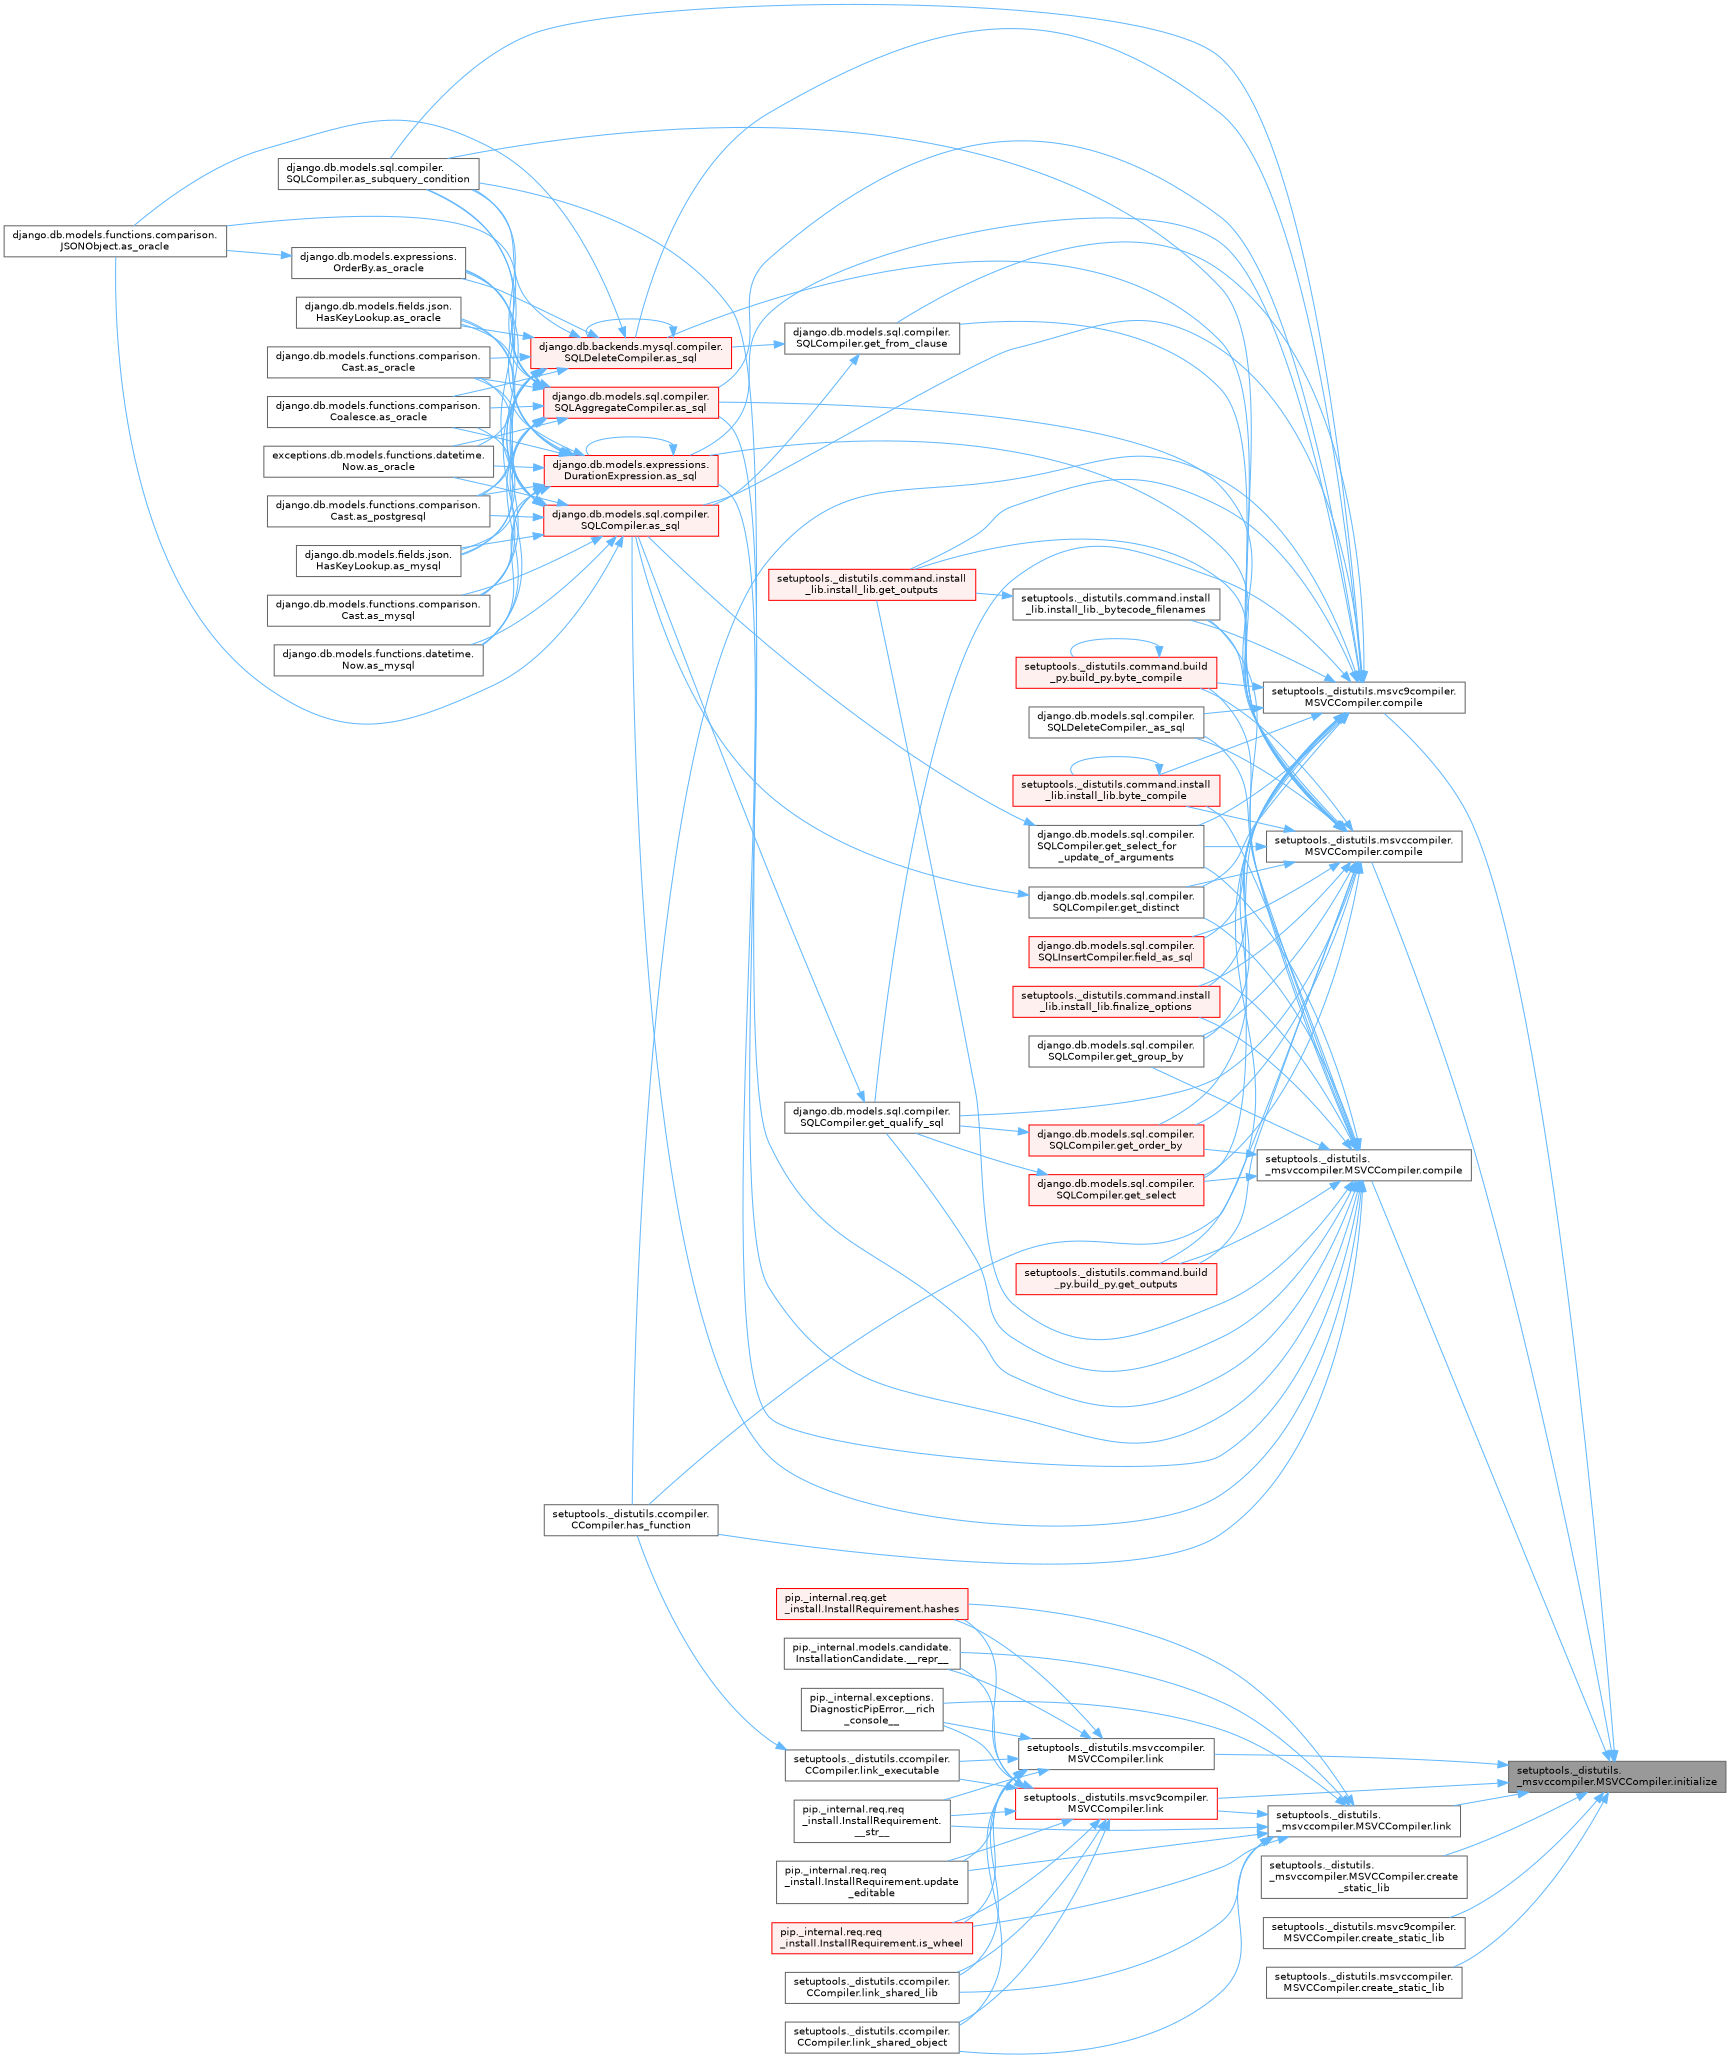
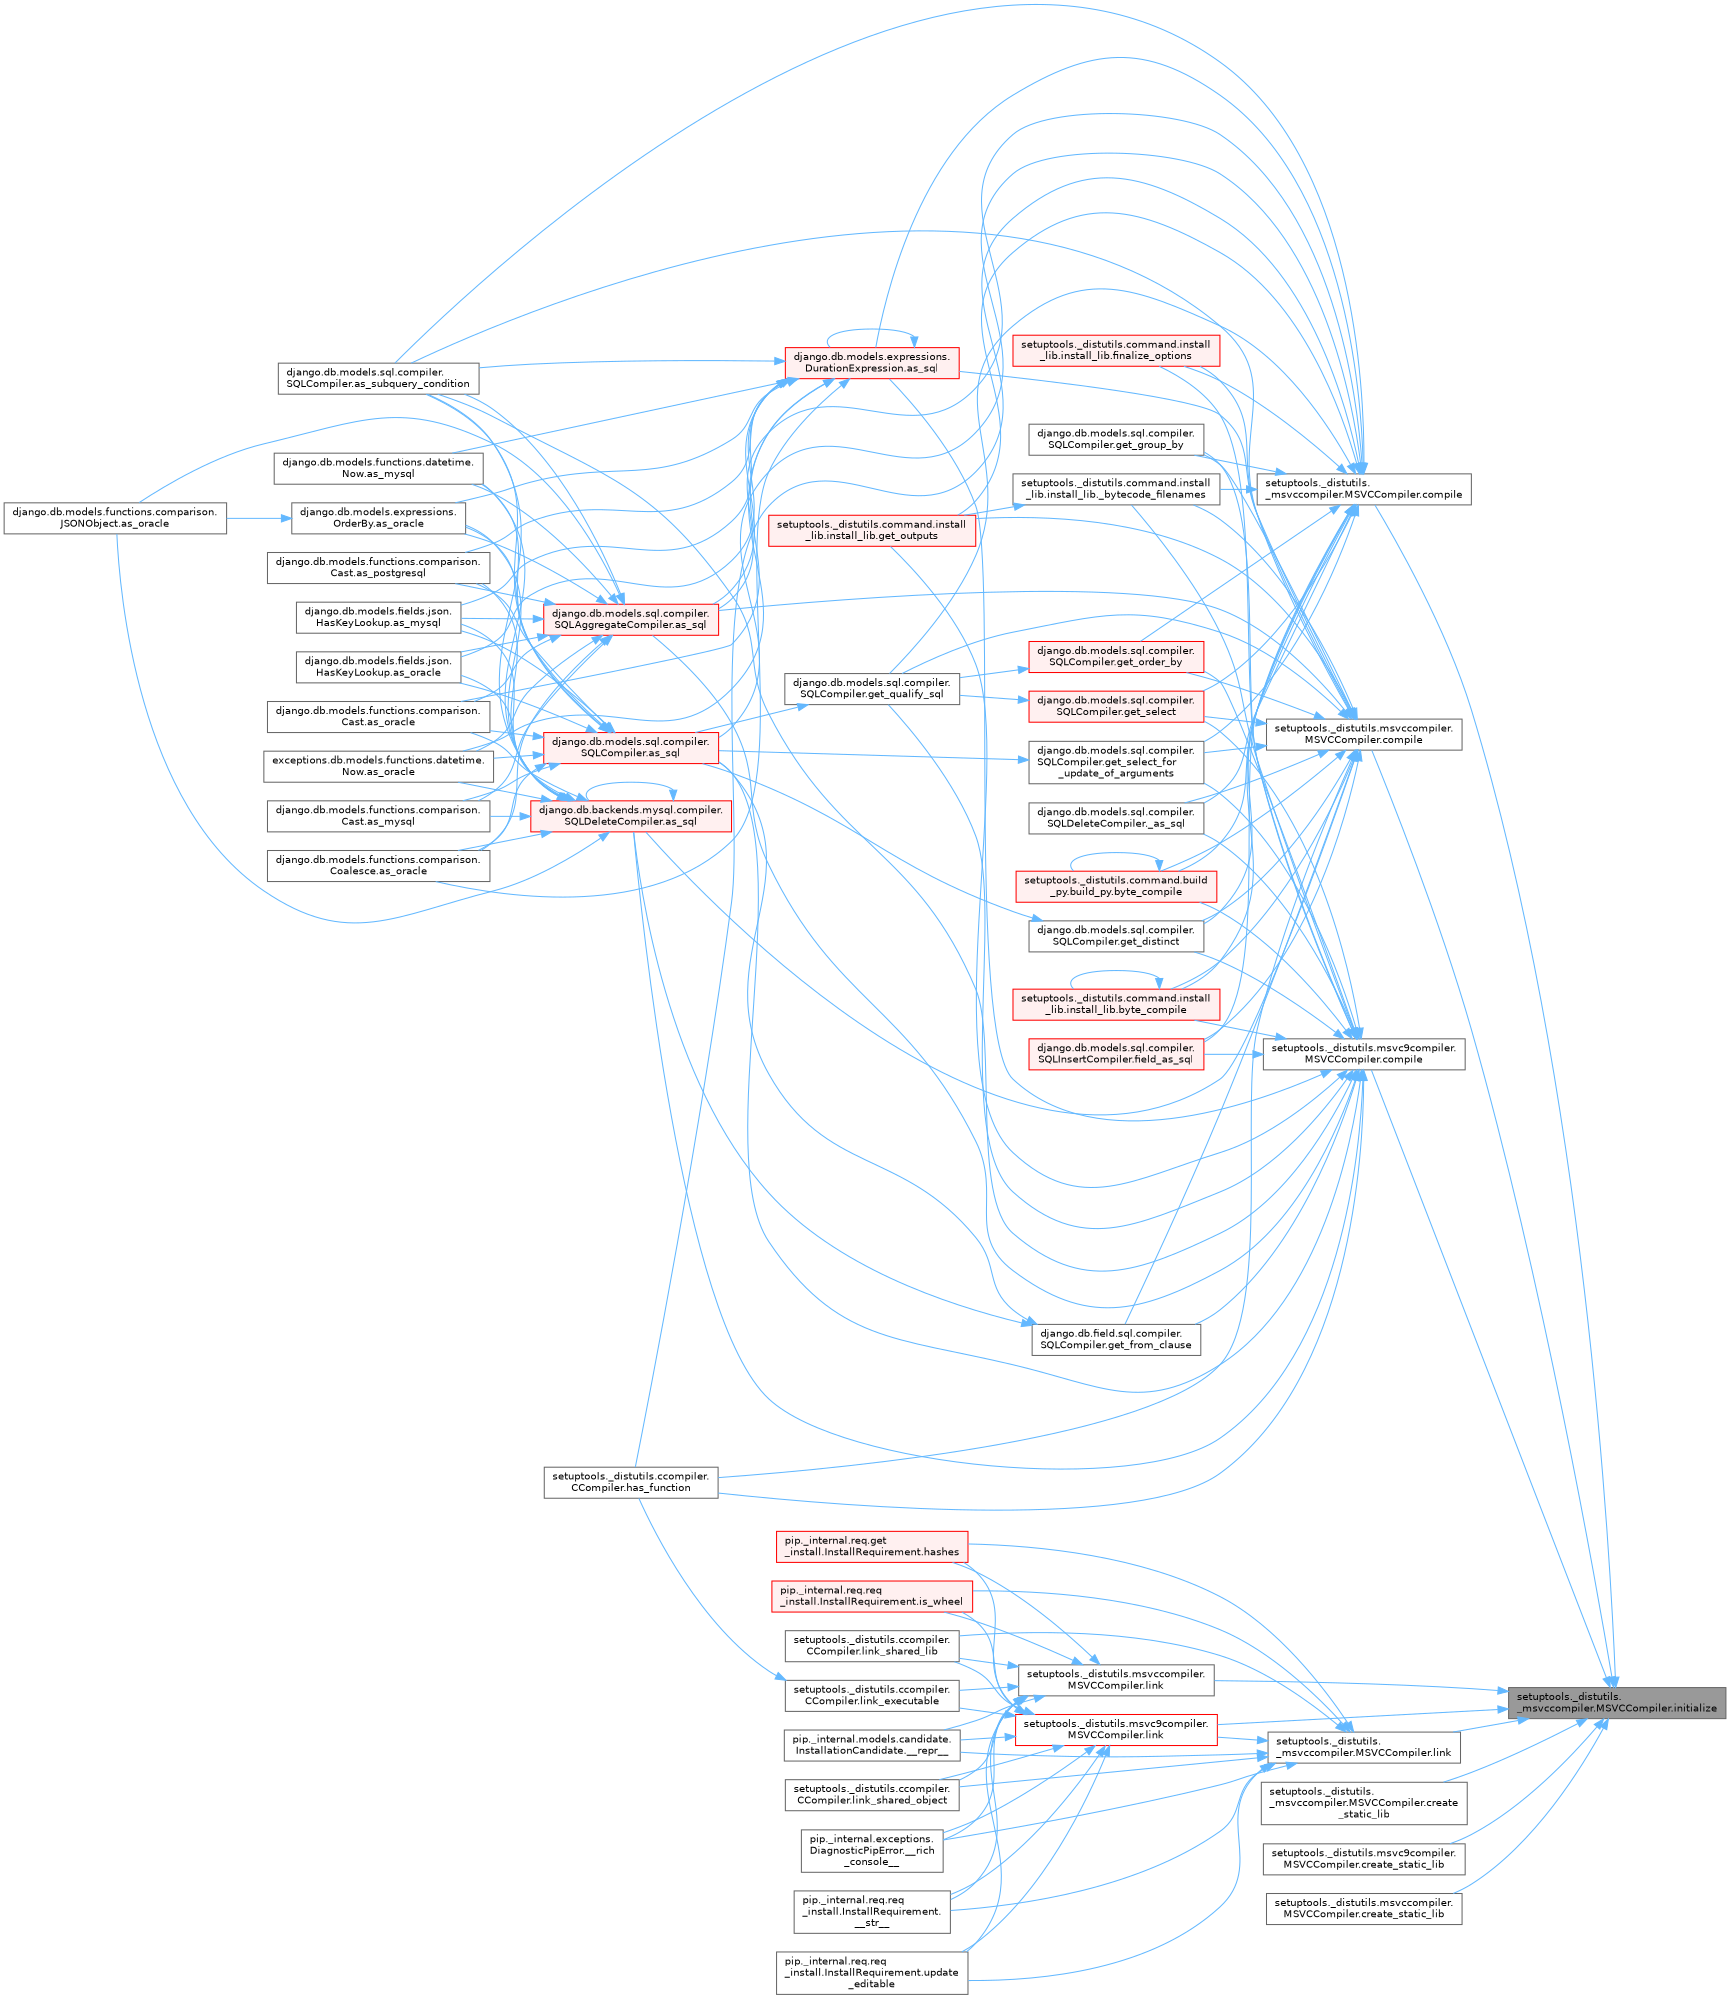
node "django.db.models.sql.compiler. SQLCompiler.get_from_clause": label "django.db.models.sql.compiler. SQLCompiler.get_from_clause" -> "django.db.field.sql.compiler. SQLCompiler.get_from_clause"
edge "django.db.models.functions.comparison. Cast.as_mysql" -> "django.db.models.expressions. DurationExpression.as_sql": now "django.db.models.sql.compiler. SQLAggregateCompiler.as_sql" -> "django.db.models.expressions. DurationExpression.as_sql"
edge "django.db.models.functions.comparison. JSONObject.as_oracle" -> "django.db.models.sql.compiler. SQLCompiler.as_sql": removed
node "setuptools._distutils.command.build _py.build_py.get_outputs": removed
